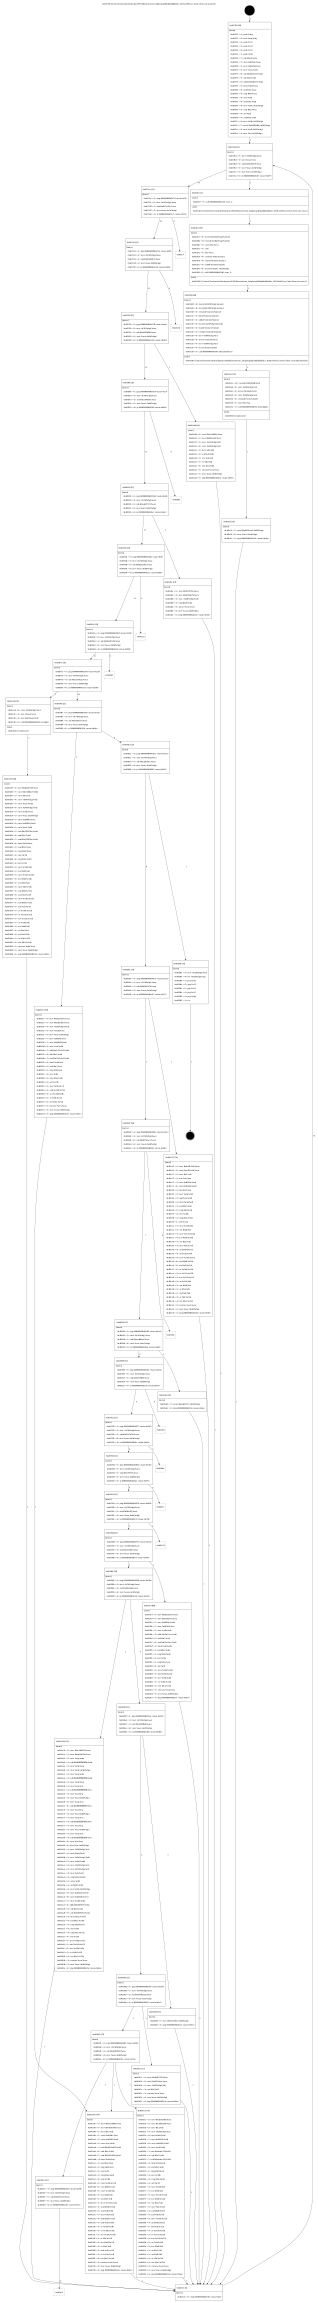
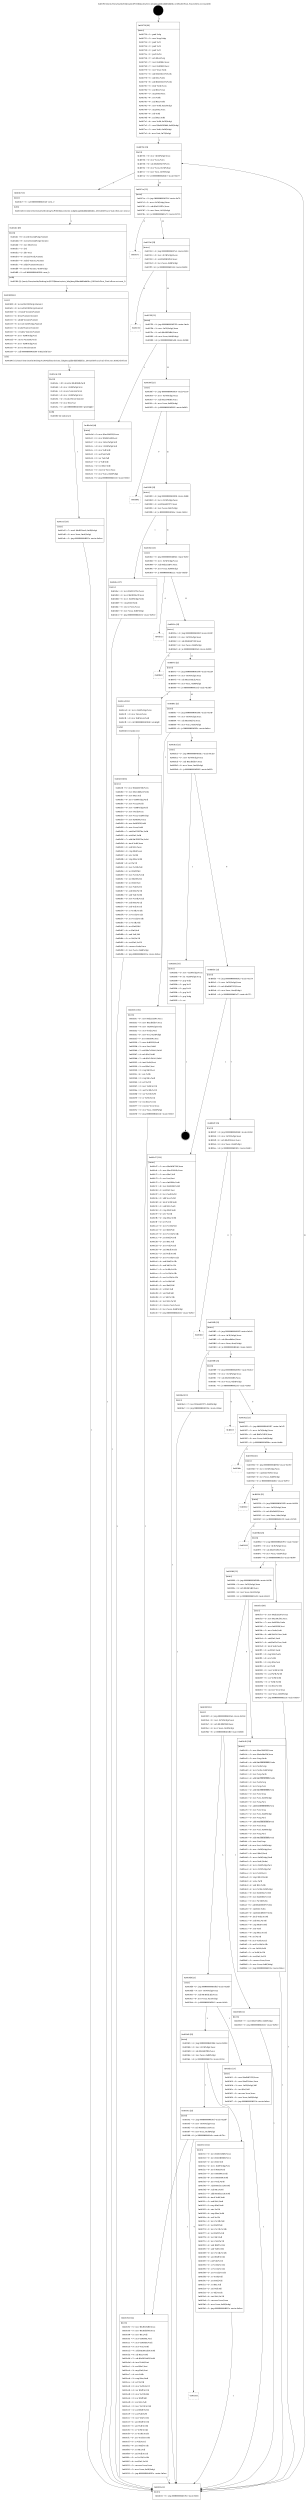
edge "0x4019d1 [25]" -> "0x401e8e [144]": now "0x4019ea [25]" -> "0x401e8e [144]"
